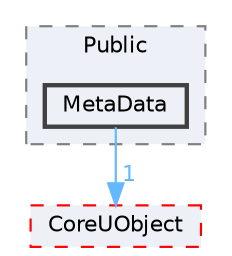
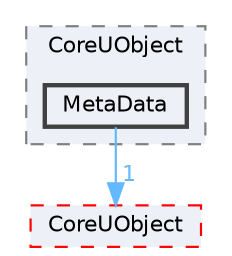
cluster "Public": label "Public" -> "CoreUObject"
